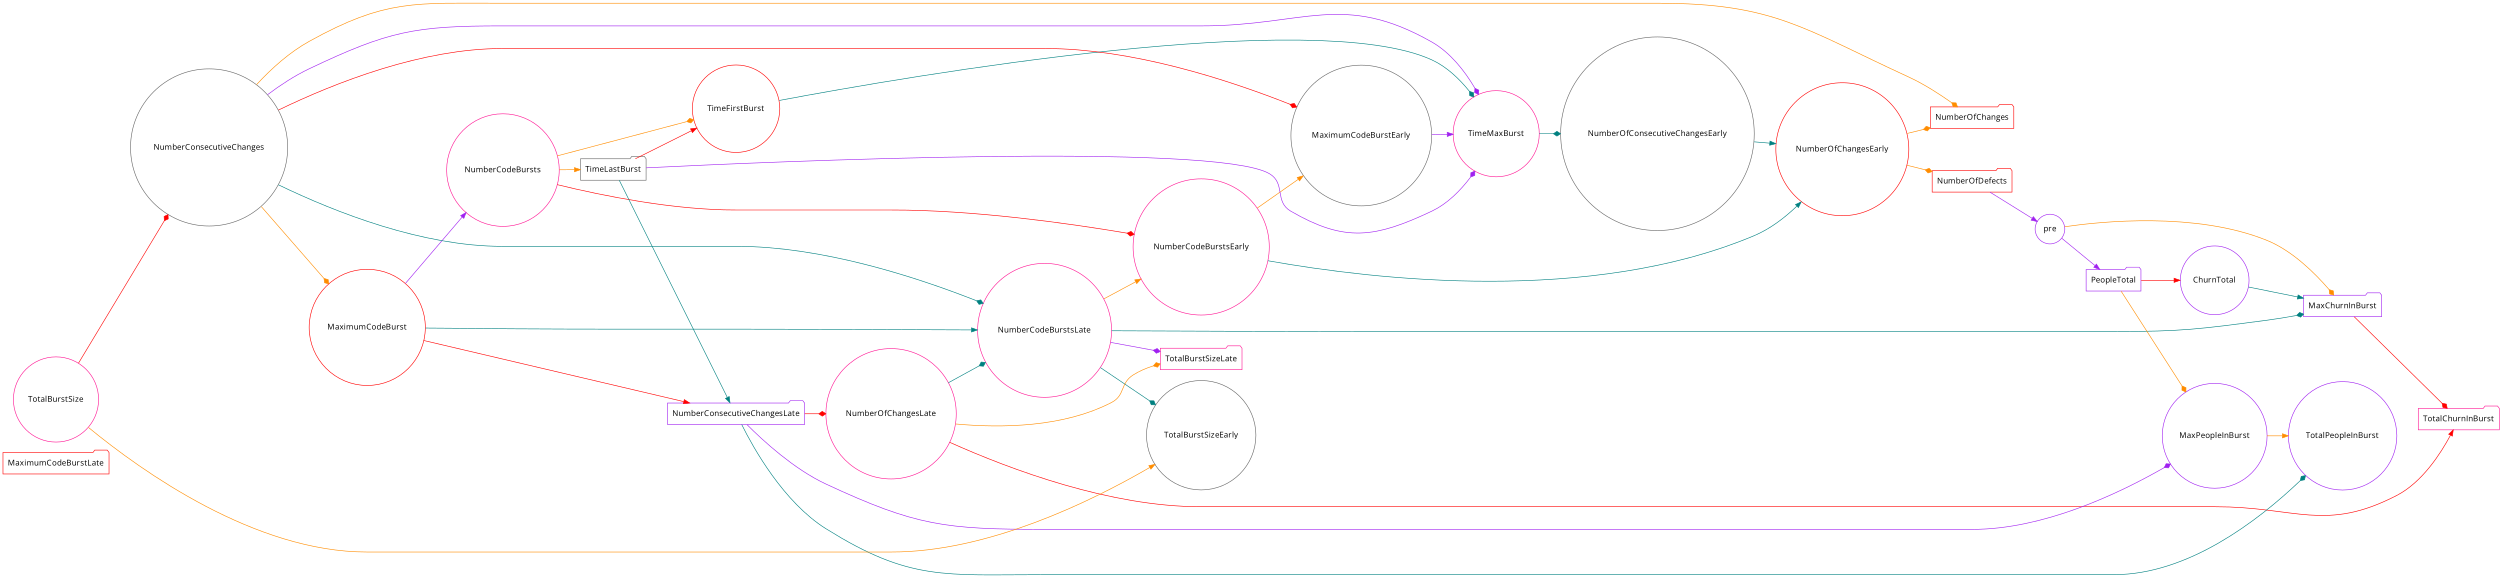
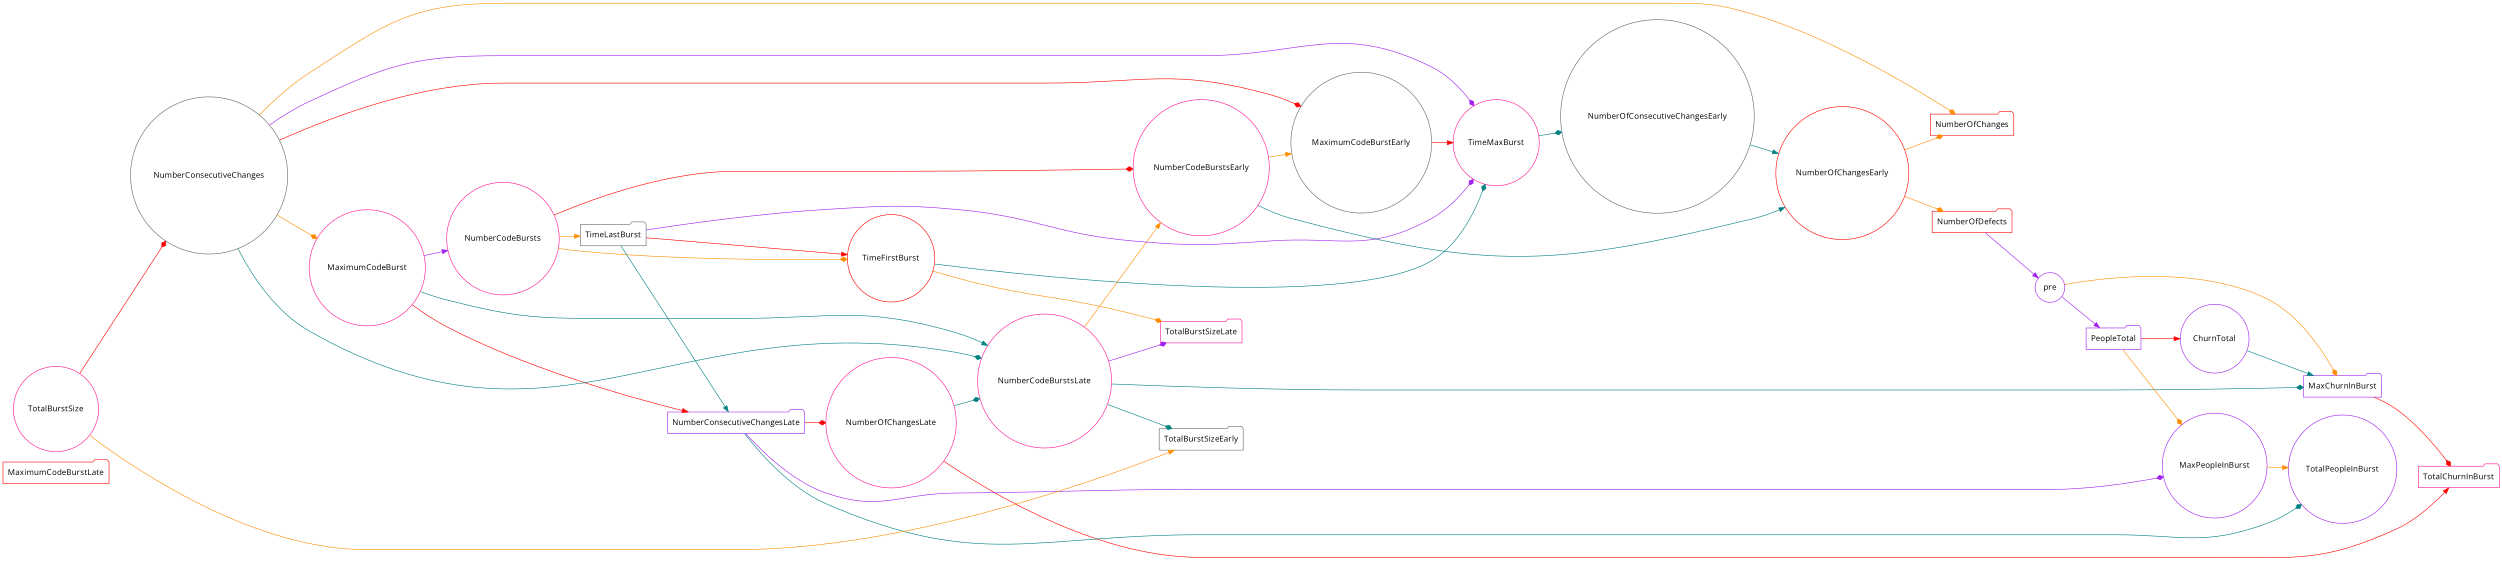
edge "MaximumCodeBurstEarly" -> "TimeMaxBurst": color purple -> red
node "MaximumCodeBurst": color red -> deeppink
edge "NumberOfChangesLate" -> "TotalBurstSizeLate": now "TimeFirstBurst" -> "TotalBurstSizeLate"
node "TotalBurstSizeEarly": shape circle -> folder
